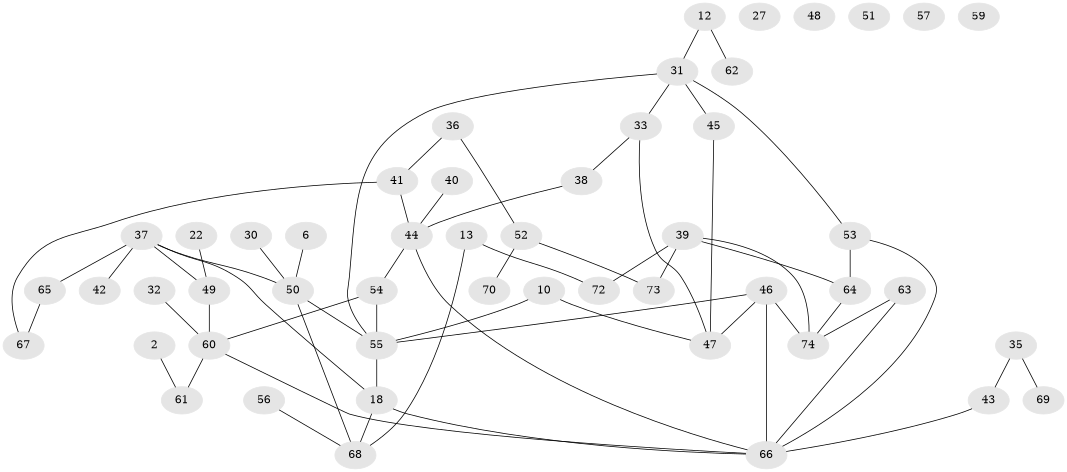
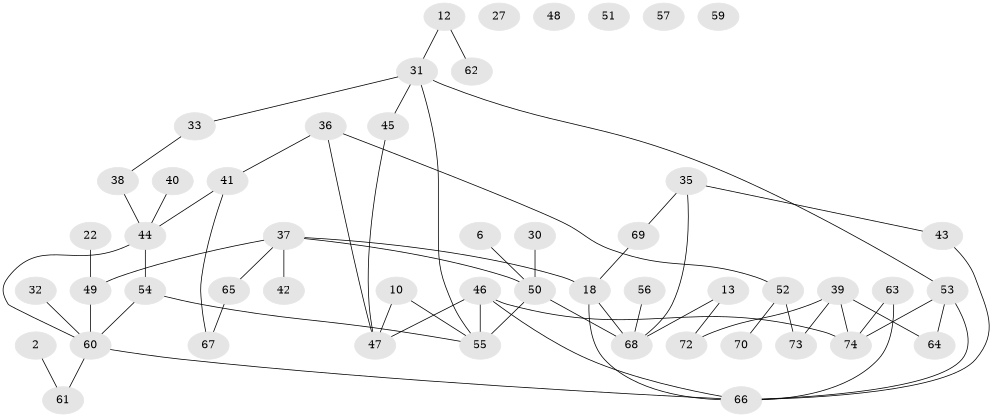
edge "33" -- "47": now "36" -- "47"
edge "35" -- "68": added
edge "64" -- "74": now "53" -- "74"
edge "55" -- "18": now "69" -- "18"
edge "44" -- "66": now "44" -- "60"
